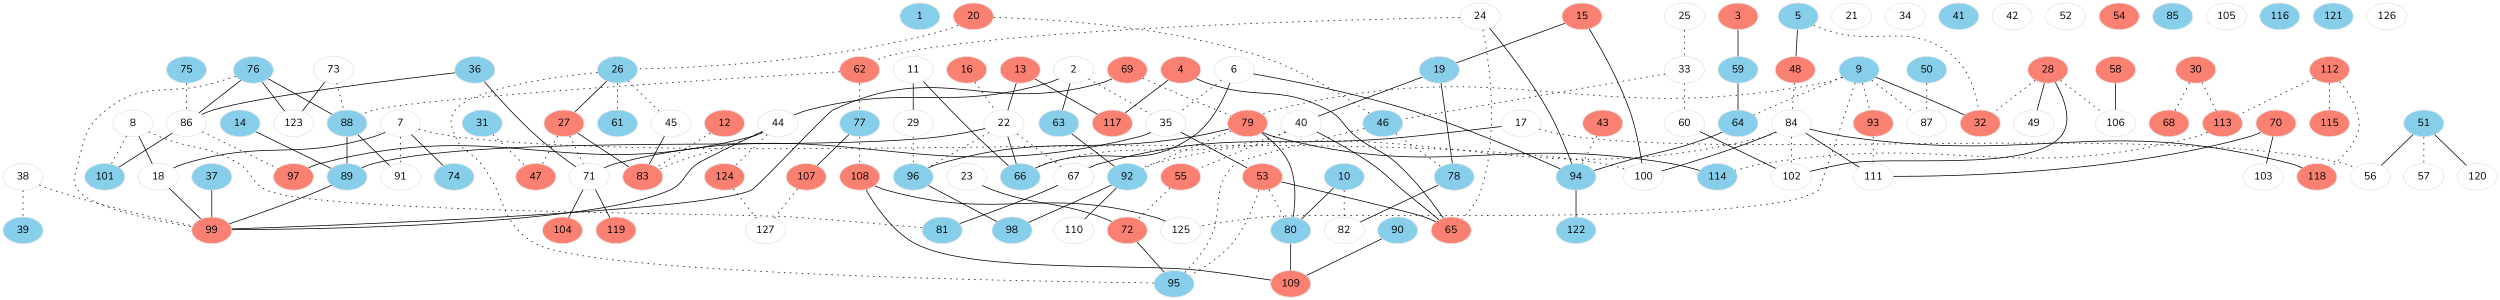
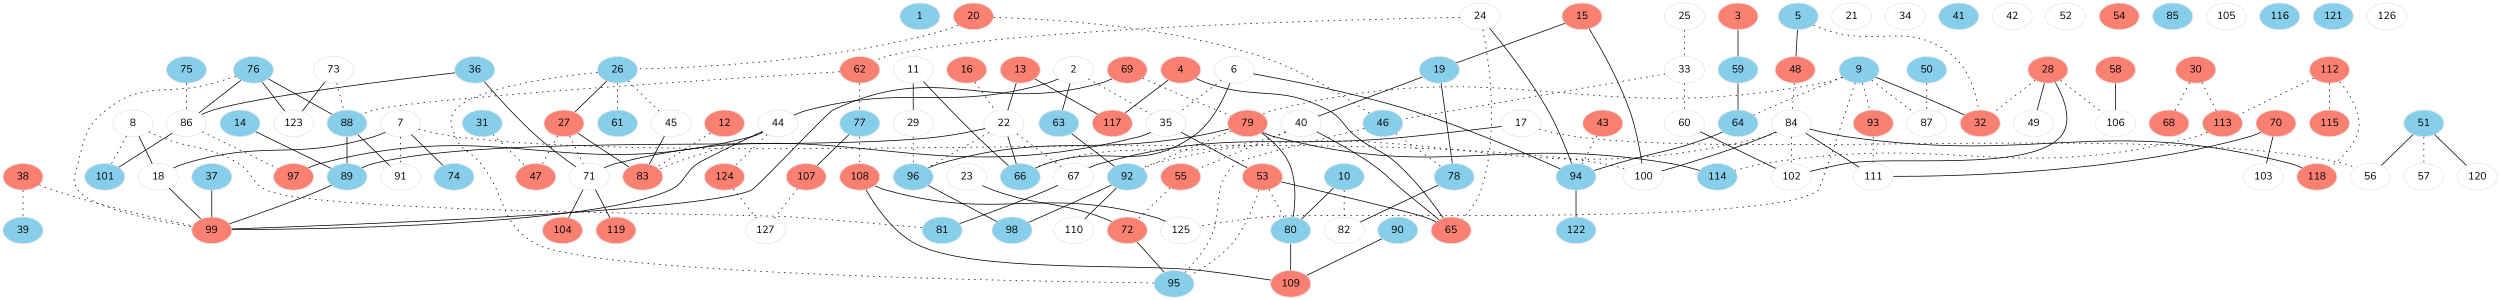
node "38": fillcolor white -> salmon
